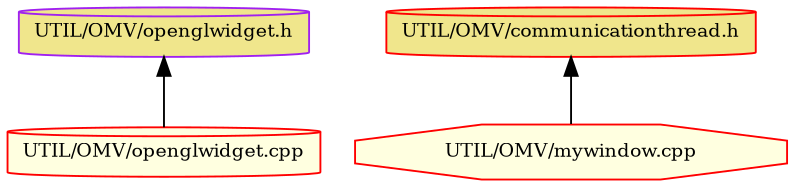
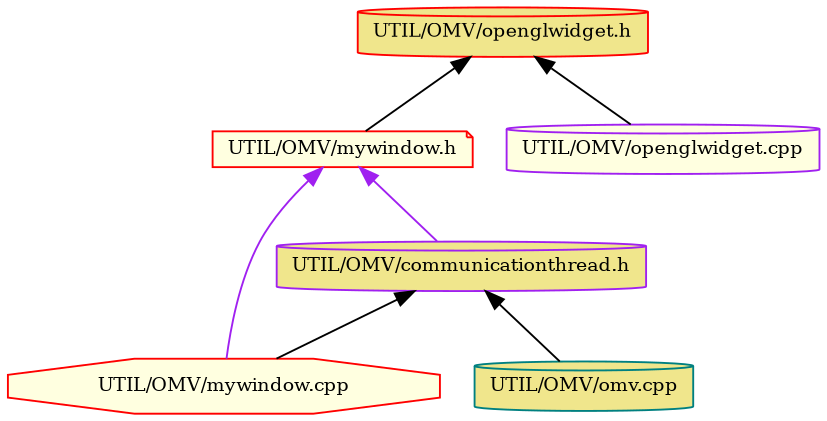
node "UTIL/OMV/openglwidget.h": color purple -> red
node "UTIL/OMV/communicationthread.h": color red -> purple
node "UTIL/OMV/mywindow.h": added
node "UTIL/OMV/openglwidget.cpp": color red -> purple
node "UTIL/OMV/omv.cpp": added
